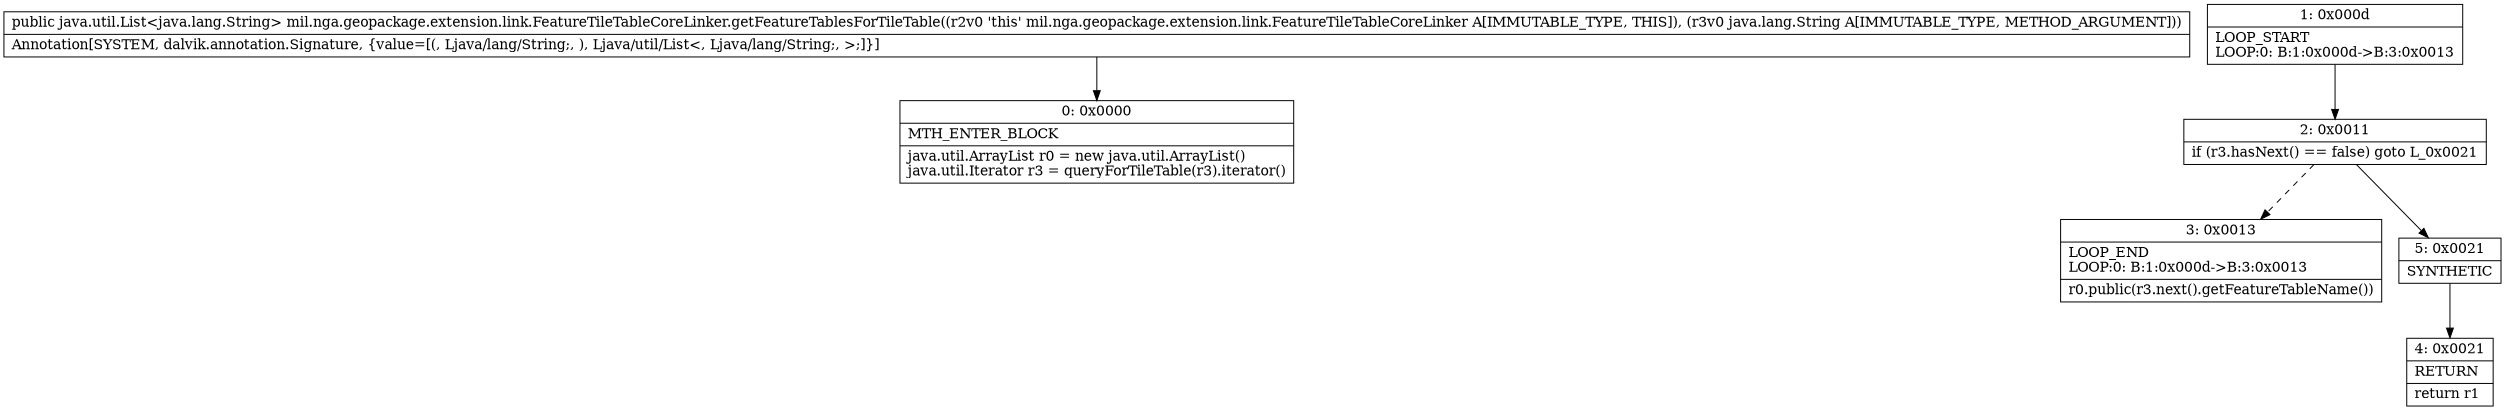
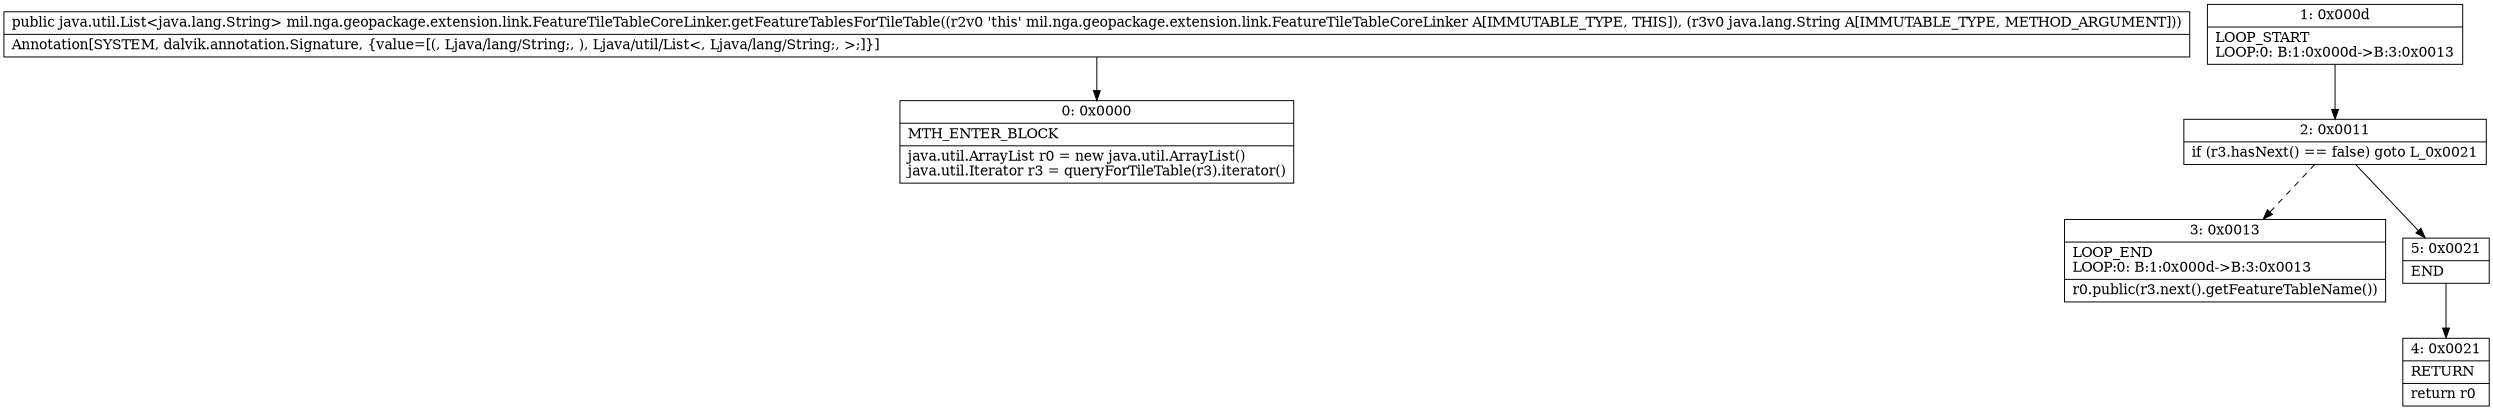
node "5: 0x0021": text "SYNTHETIC" -> "END"
node "4: 0x0021": text "return r1" -> "return r0"
